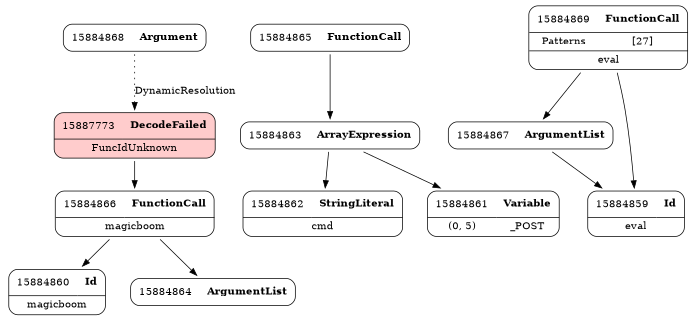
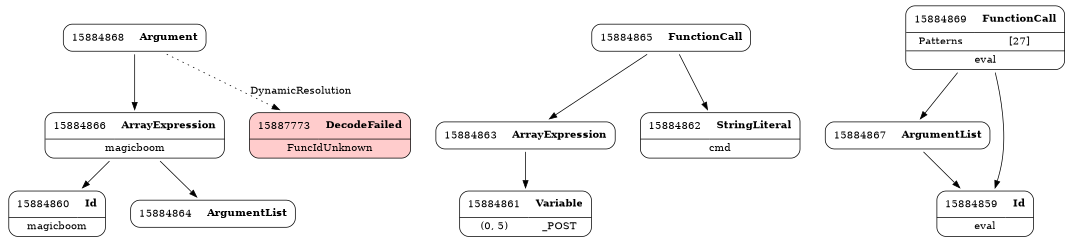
edge "15884863" -> "15884862": now "15884865" -> "15884862"
edge "15887773" -> "15884866": now "15884868" -> "15884866"
node "15884866": text "FunctionCall" -> "ArrayExpression"
